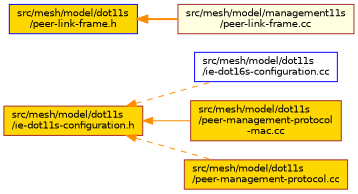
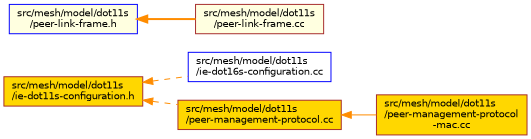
node "src/mesh/model/dot11s /peer-link-frame.h": fillcolor gold -> lightyellow
node "src/mesh/model/management11s /peer-link-frame.cc": label "src/mesh/model/management11s /peer-link-frame.cc" -> "src/mesh/model/dot11s /peer-link-frame.cc"
edge "src/mesh/model/dot11s /peer-management-protocol -mac.cc" -> "src/mesh/model/dot11s /ie-dot11s-configuration.h": now "src/mesh/model/dot11s /peer-management-protocol -mac.cc" -> "src/mesh/model/dot11s /peer-management-protocol.cc"
